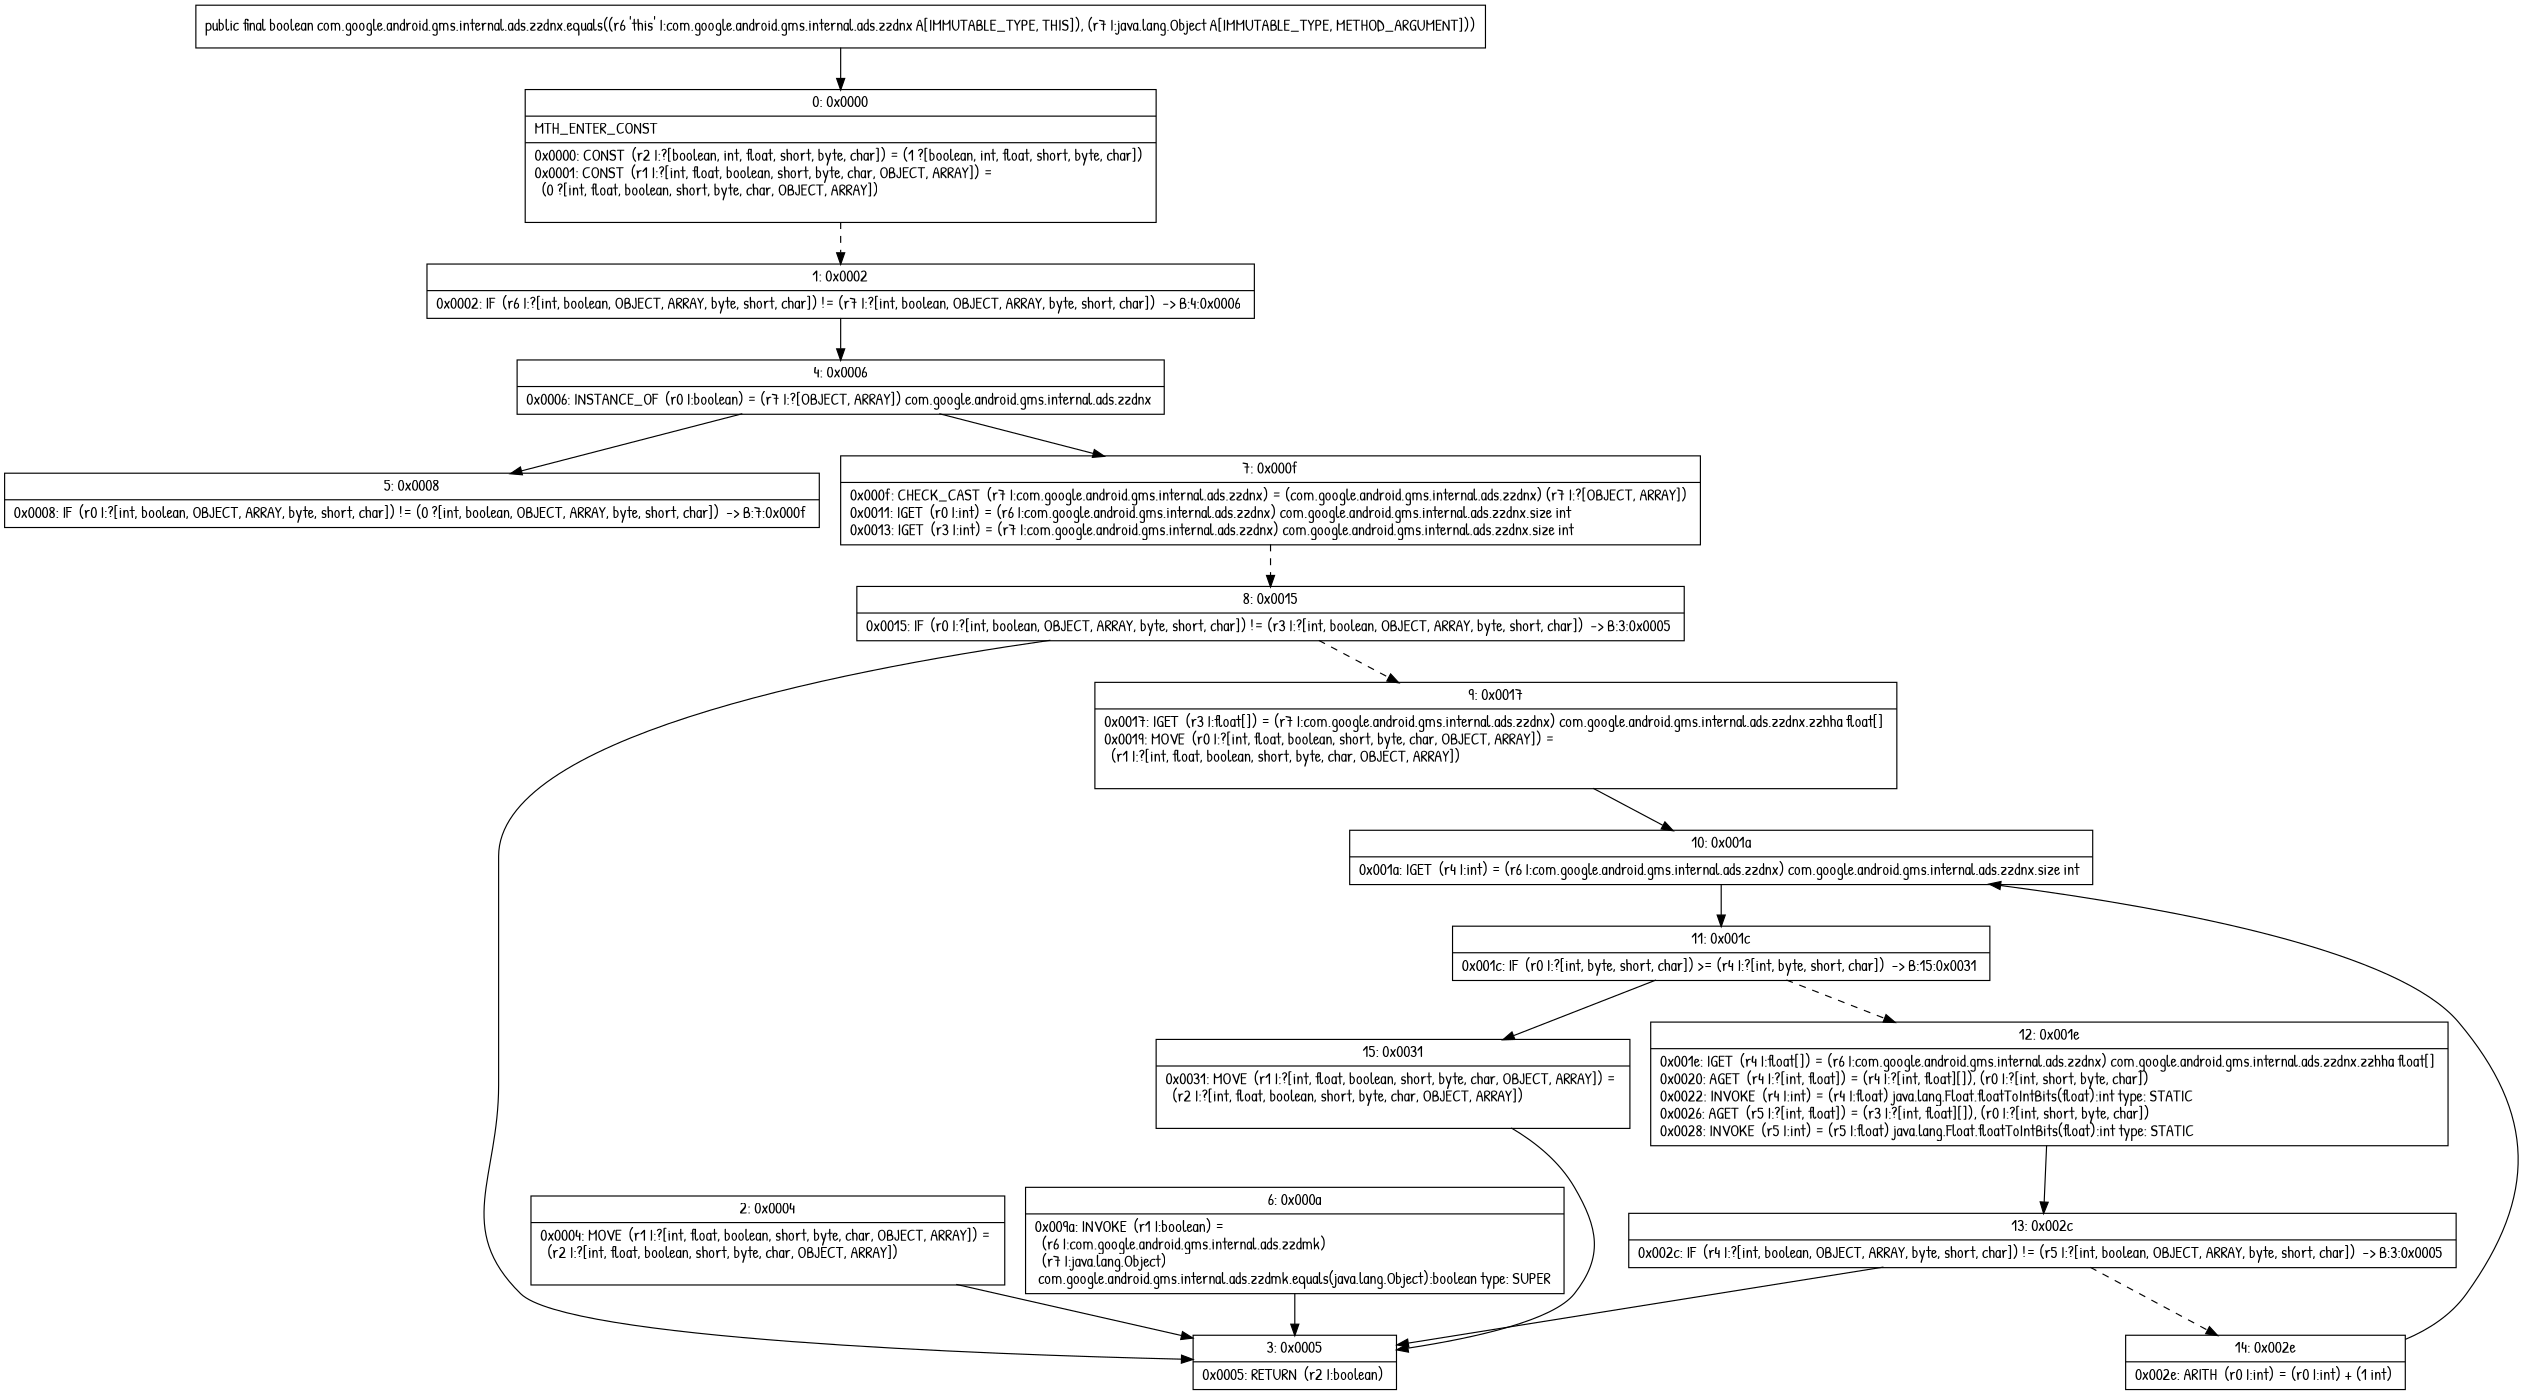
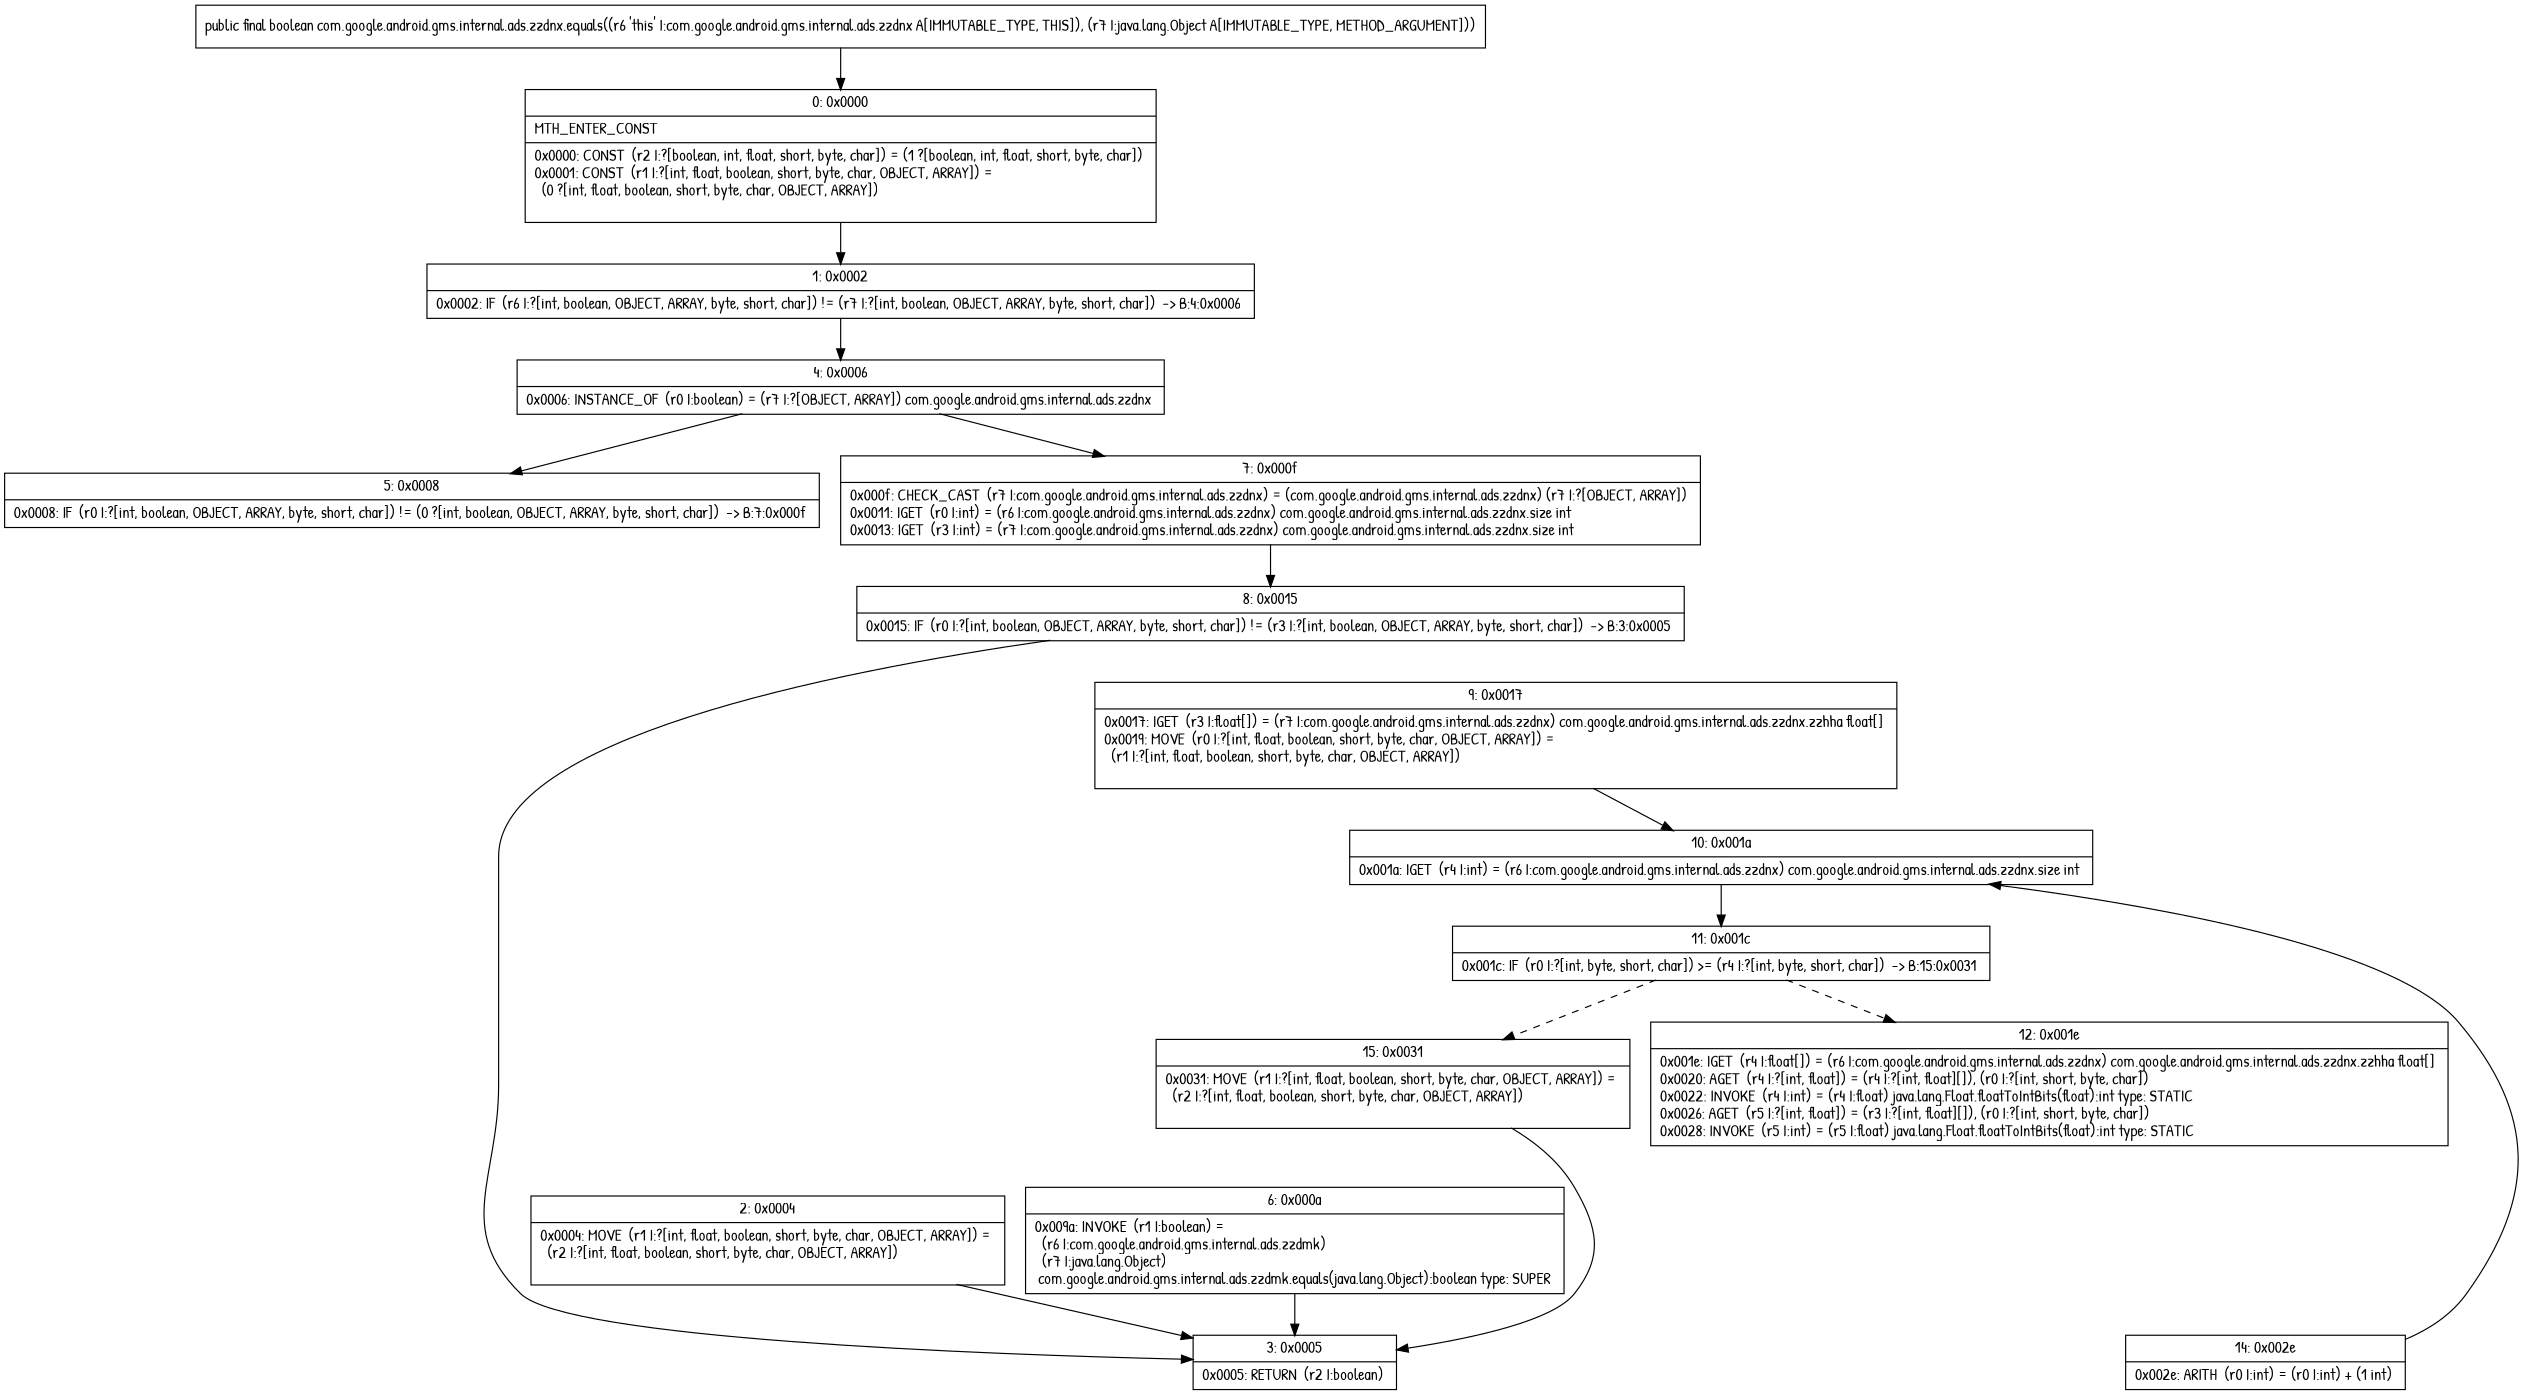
edge "0: 0x0000" -> "1: 0x0002": style dashed -> solid
edge "7: 0x000f" -> "8: 0x0015": style dashed -> solid
edge "8: 0x0015" -> "9: 0x0017": removed
edge "11: 0x001c" -> "15: 0x0031": style solid -> dashed
node "13: 0x002c": removed
